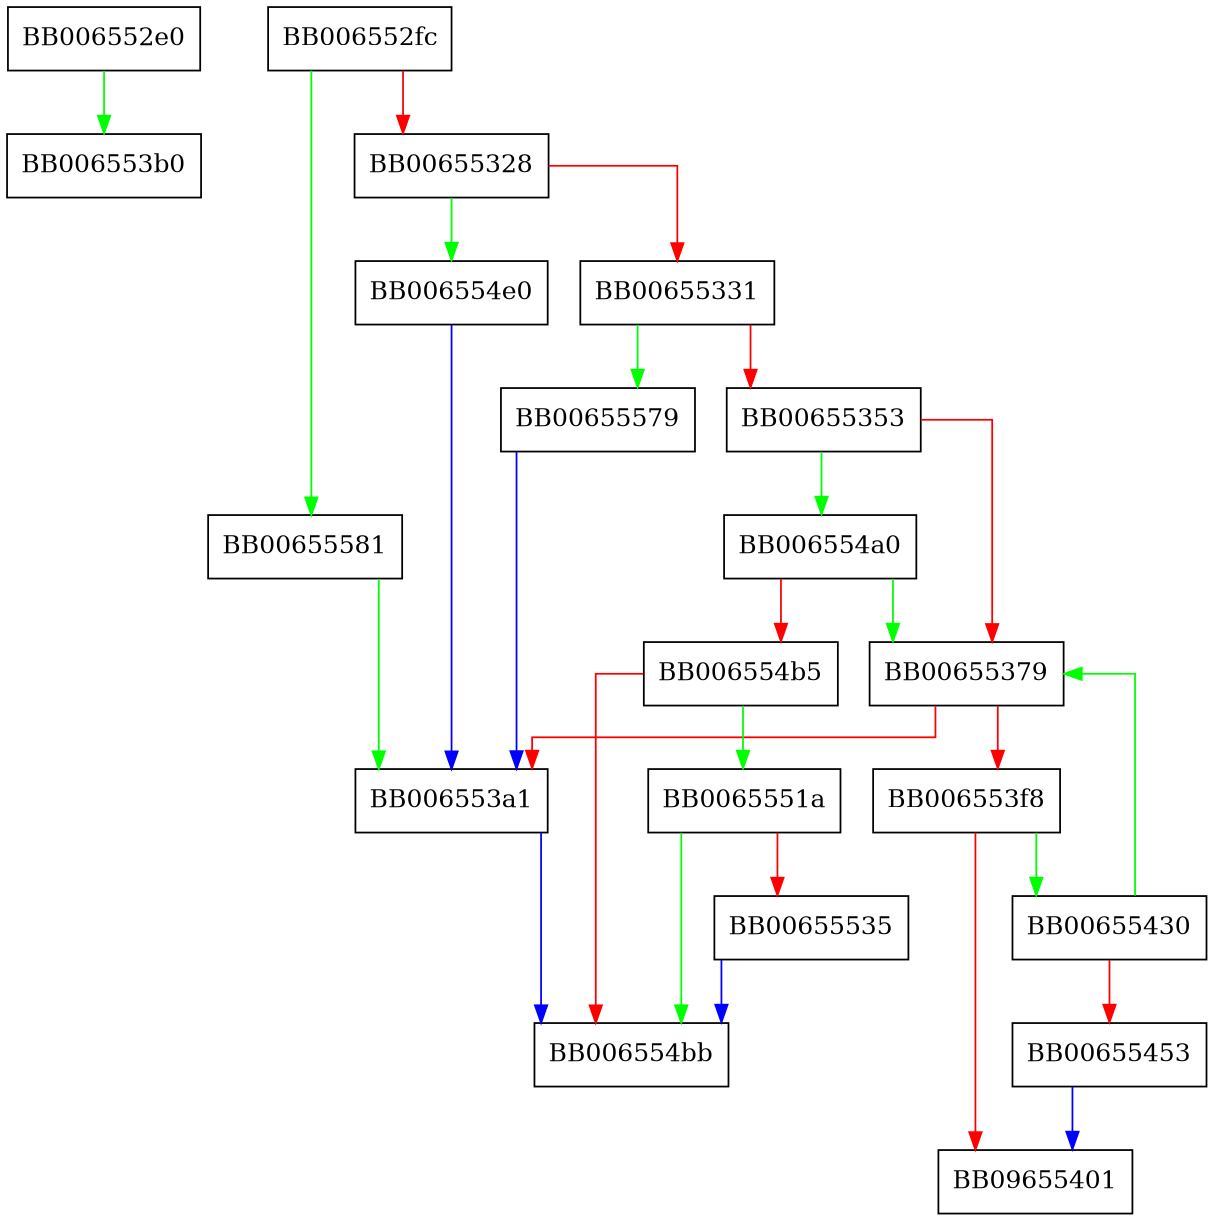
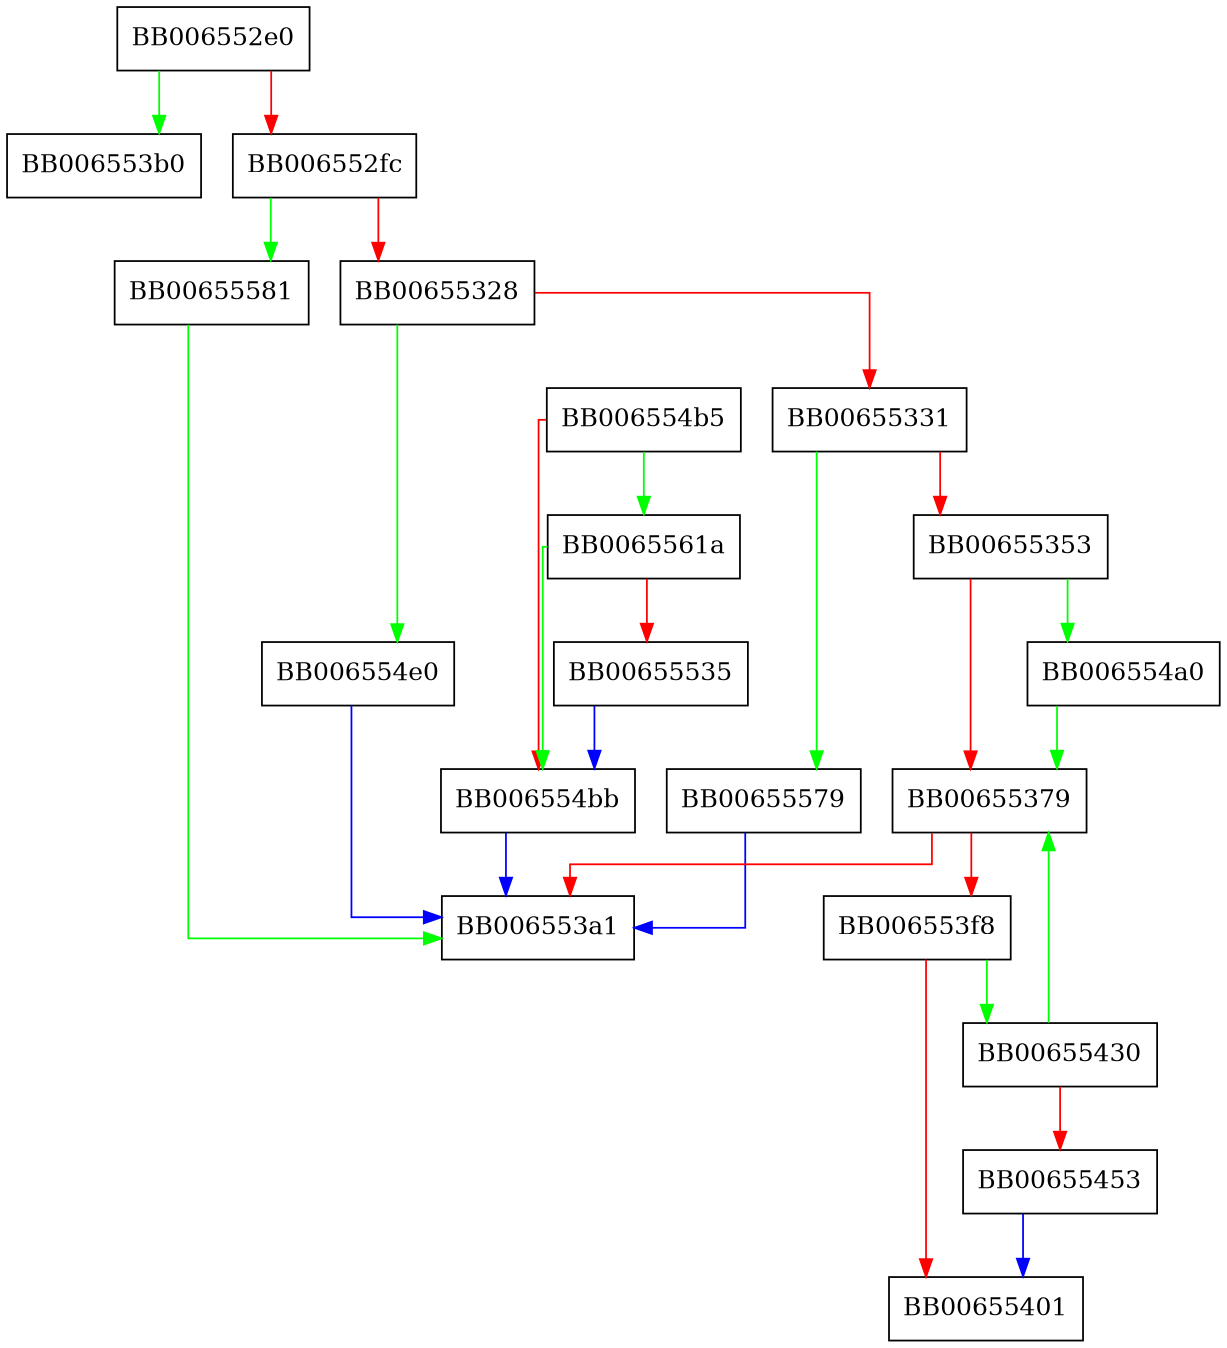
edge "BB006552e0" -> "BB006552fc": added
edge "BB006554a0" -> "BB006554b5": removed
node "BB0065551a": label "BB0065551a" -> "BB0065561a"
edge "BB006553a1" -> "BB006554bb": reversed
node "BB09655401": label "BB09655401" -> "BB00655401"
